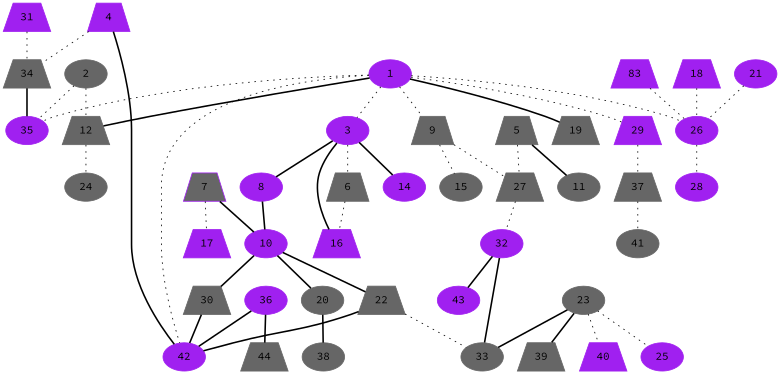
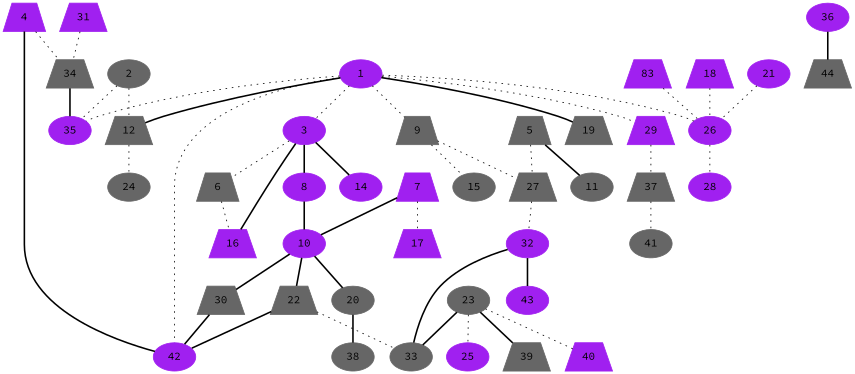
node "7": fillcolor gray40 -> purple
edge "36" -- "42": removed
